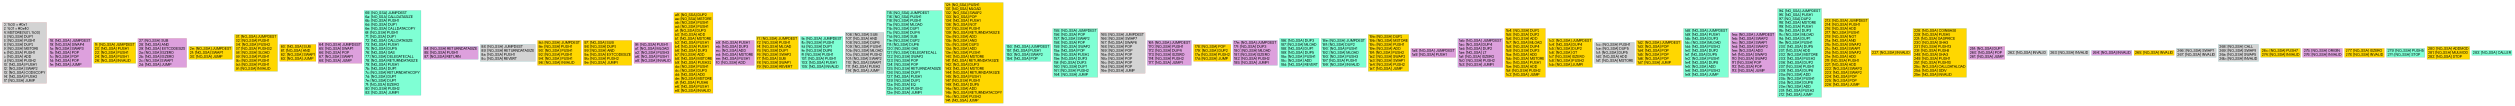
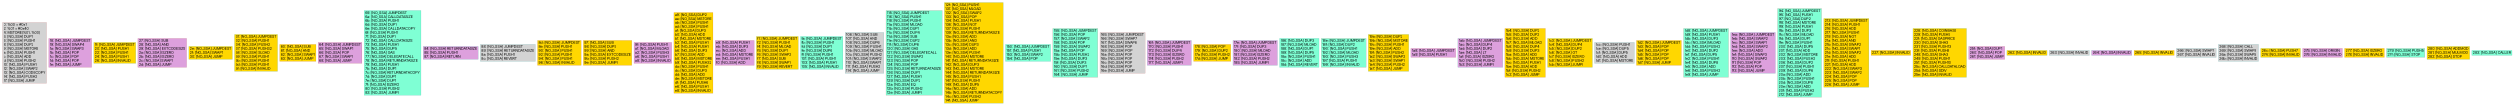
node "262: [NO_SSA] INVALID": fillcolor lightgrey -> gold
